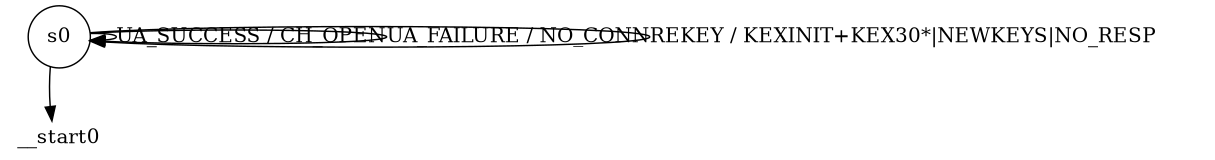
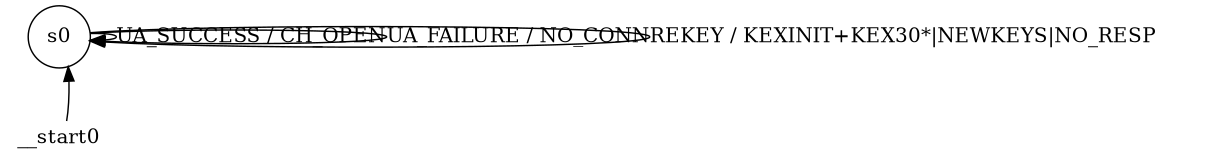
edge "s0" -> "__start0": reversed
